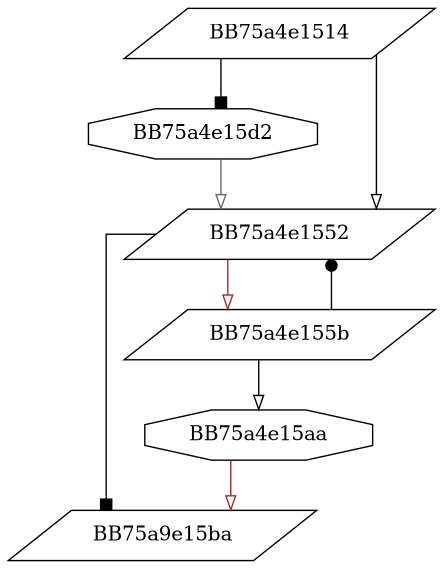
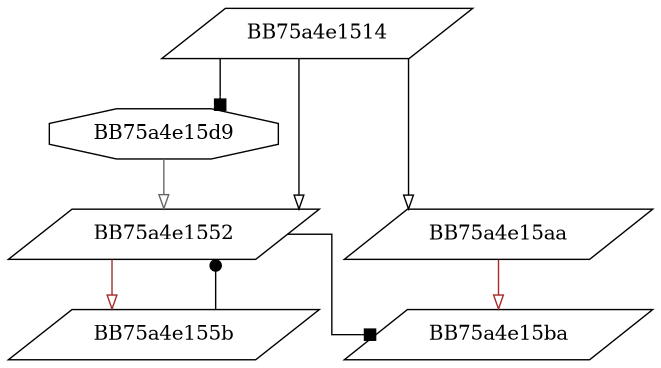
node "BB75a4e15d2": label "BB75a4e15d2" -> "BB75a4e15d9"
edge "BB75a4e155b" -> "BB75a4e15aa": now "BB75a4e1514" -> "BB75a4e15aa"
node "BB75a4e15aa": shape octagon -> parallelogram
node "BB75a9e15ba": label "BB75a9e15ba" -> "BB75a4e15ba"
